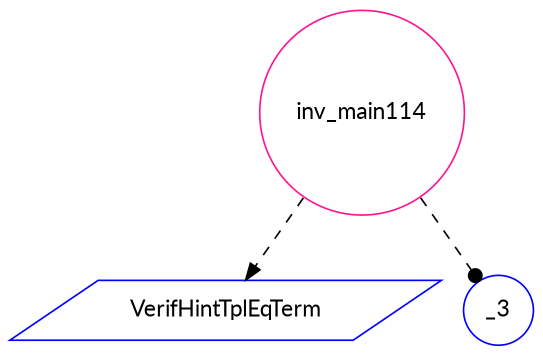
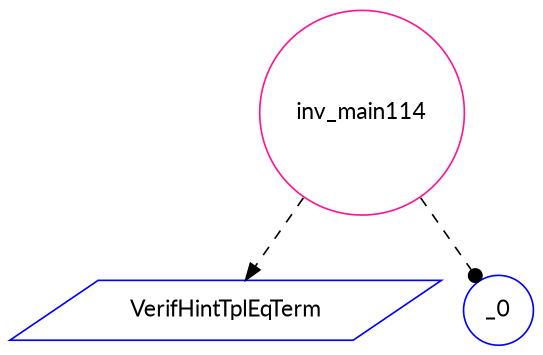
node "_3": label "_3" -> "_0"
